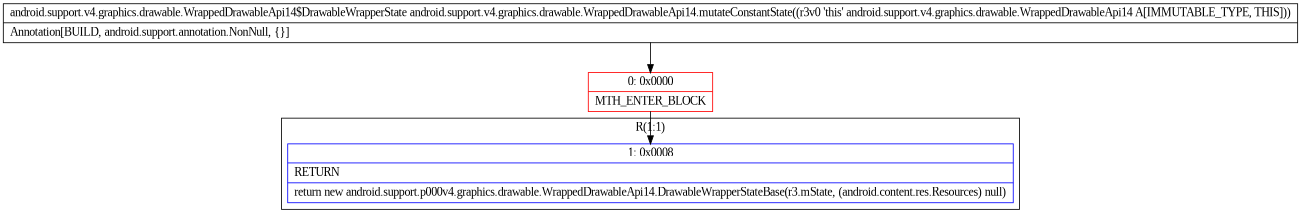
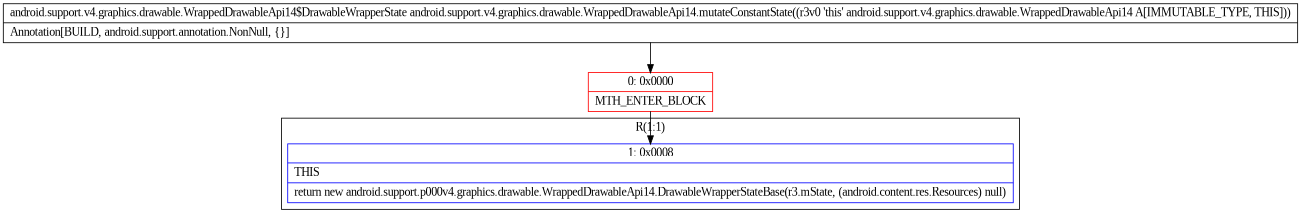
node "1: 0x0008": text "RETURN" -> "THIS"
